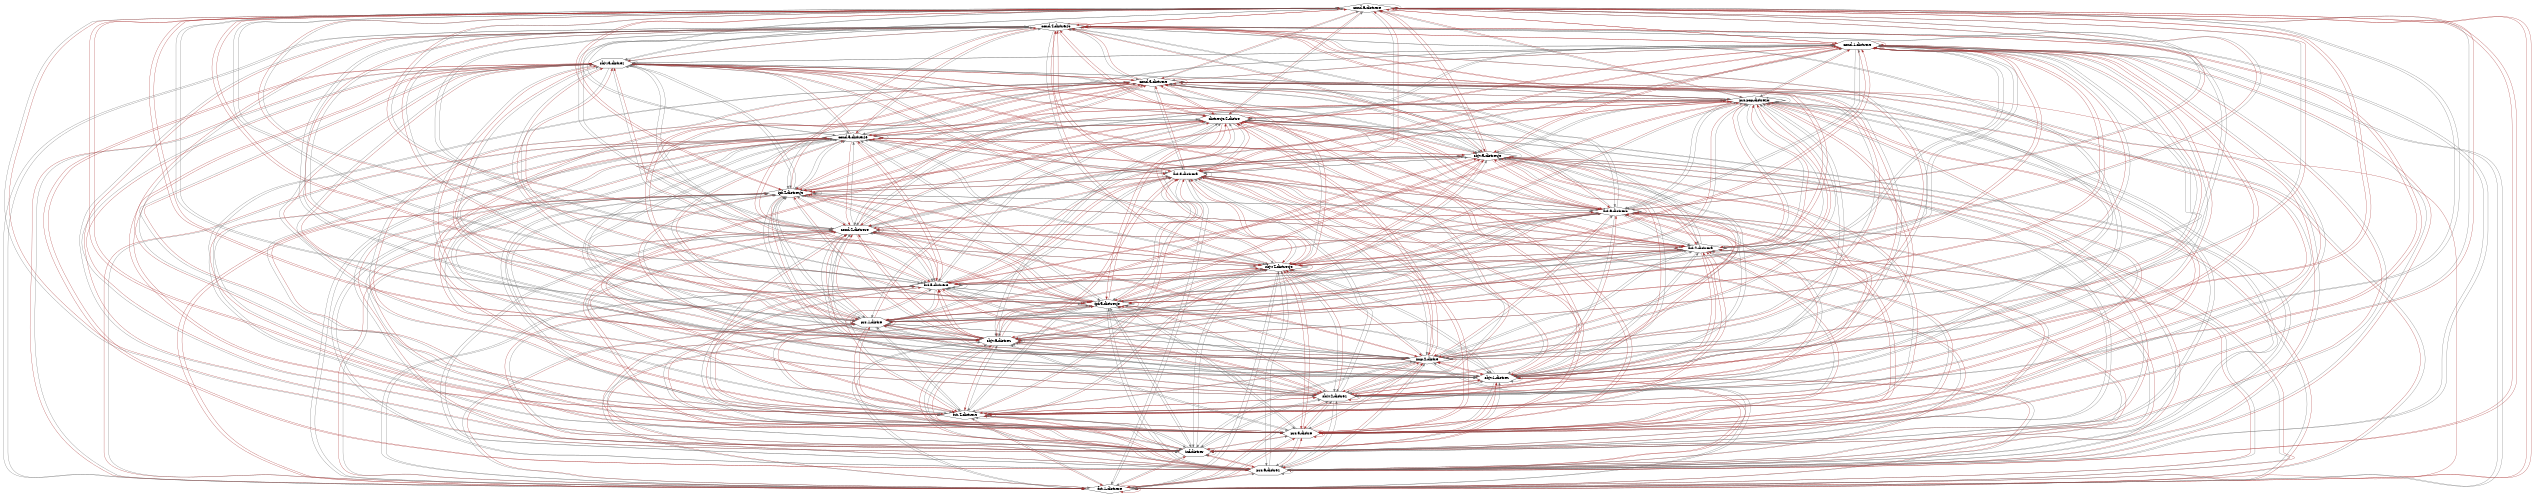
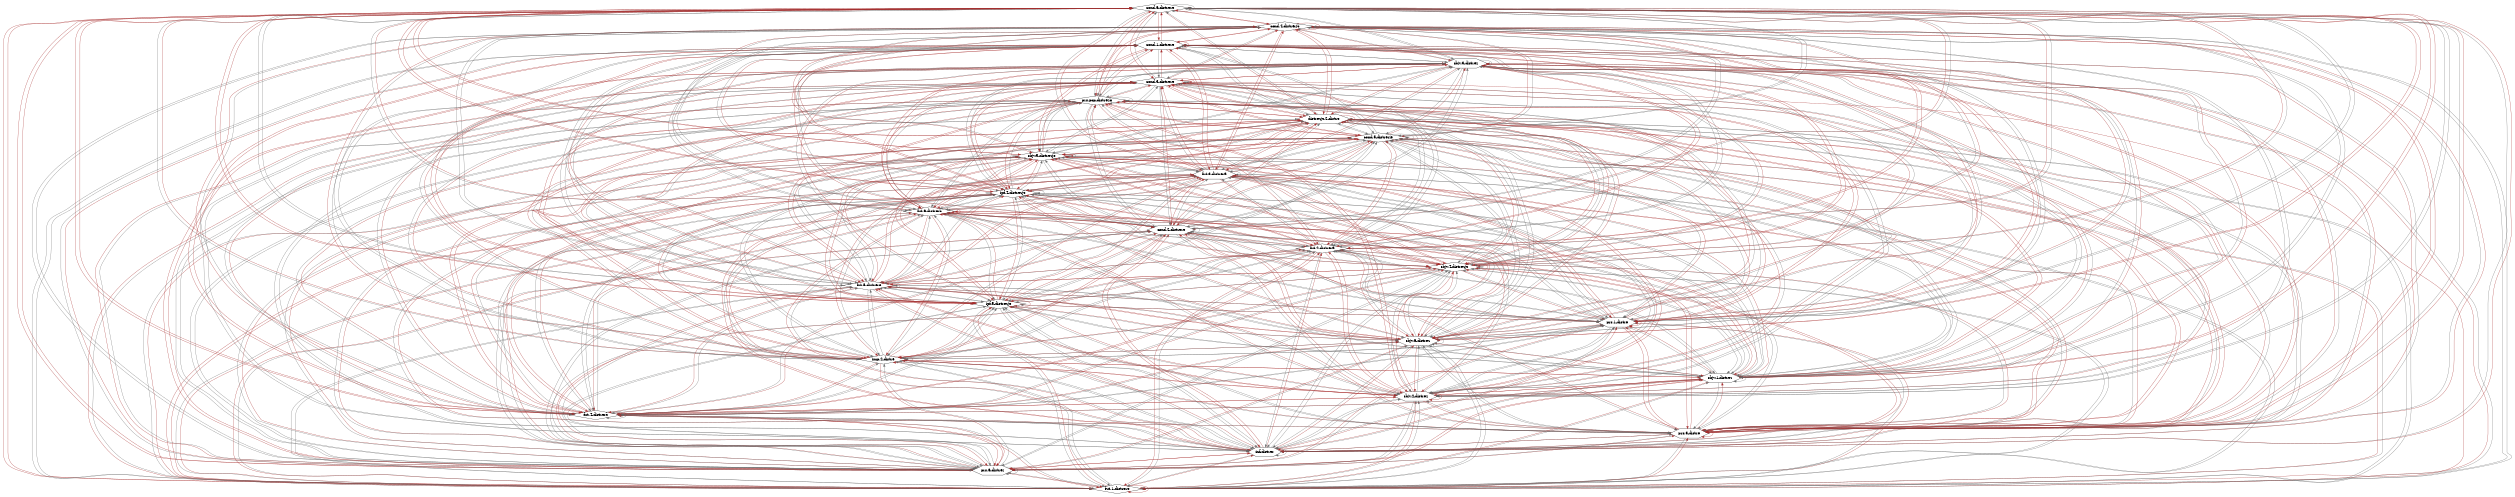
edge "fut.2-distrera" -> "distrezjɔ.2-distre": added
